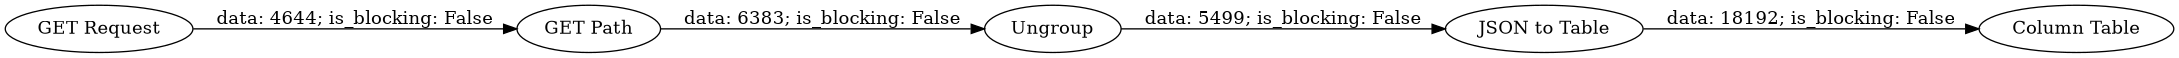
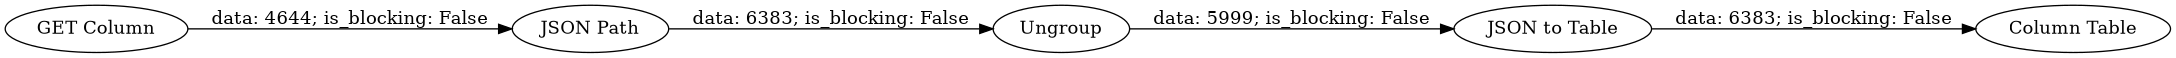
edge "Ungroup" -> "JSON to Table": label "data: 5499; is_blocking: False" -> "data: 5999; is_blocking: False"
edge "JSON to Table" -> "Column Table": label "data: 18192; is_blocking: False" -> "data: 6383; is_blocking: False"
node "GET Request": label "GET Request" -> "GET Column"
node "GET Path": label "GET Path" -> "JSON Path"
